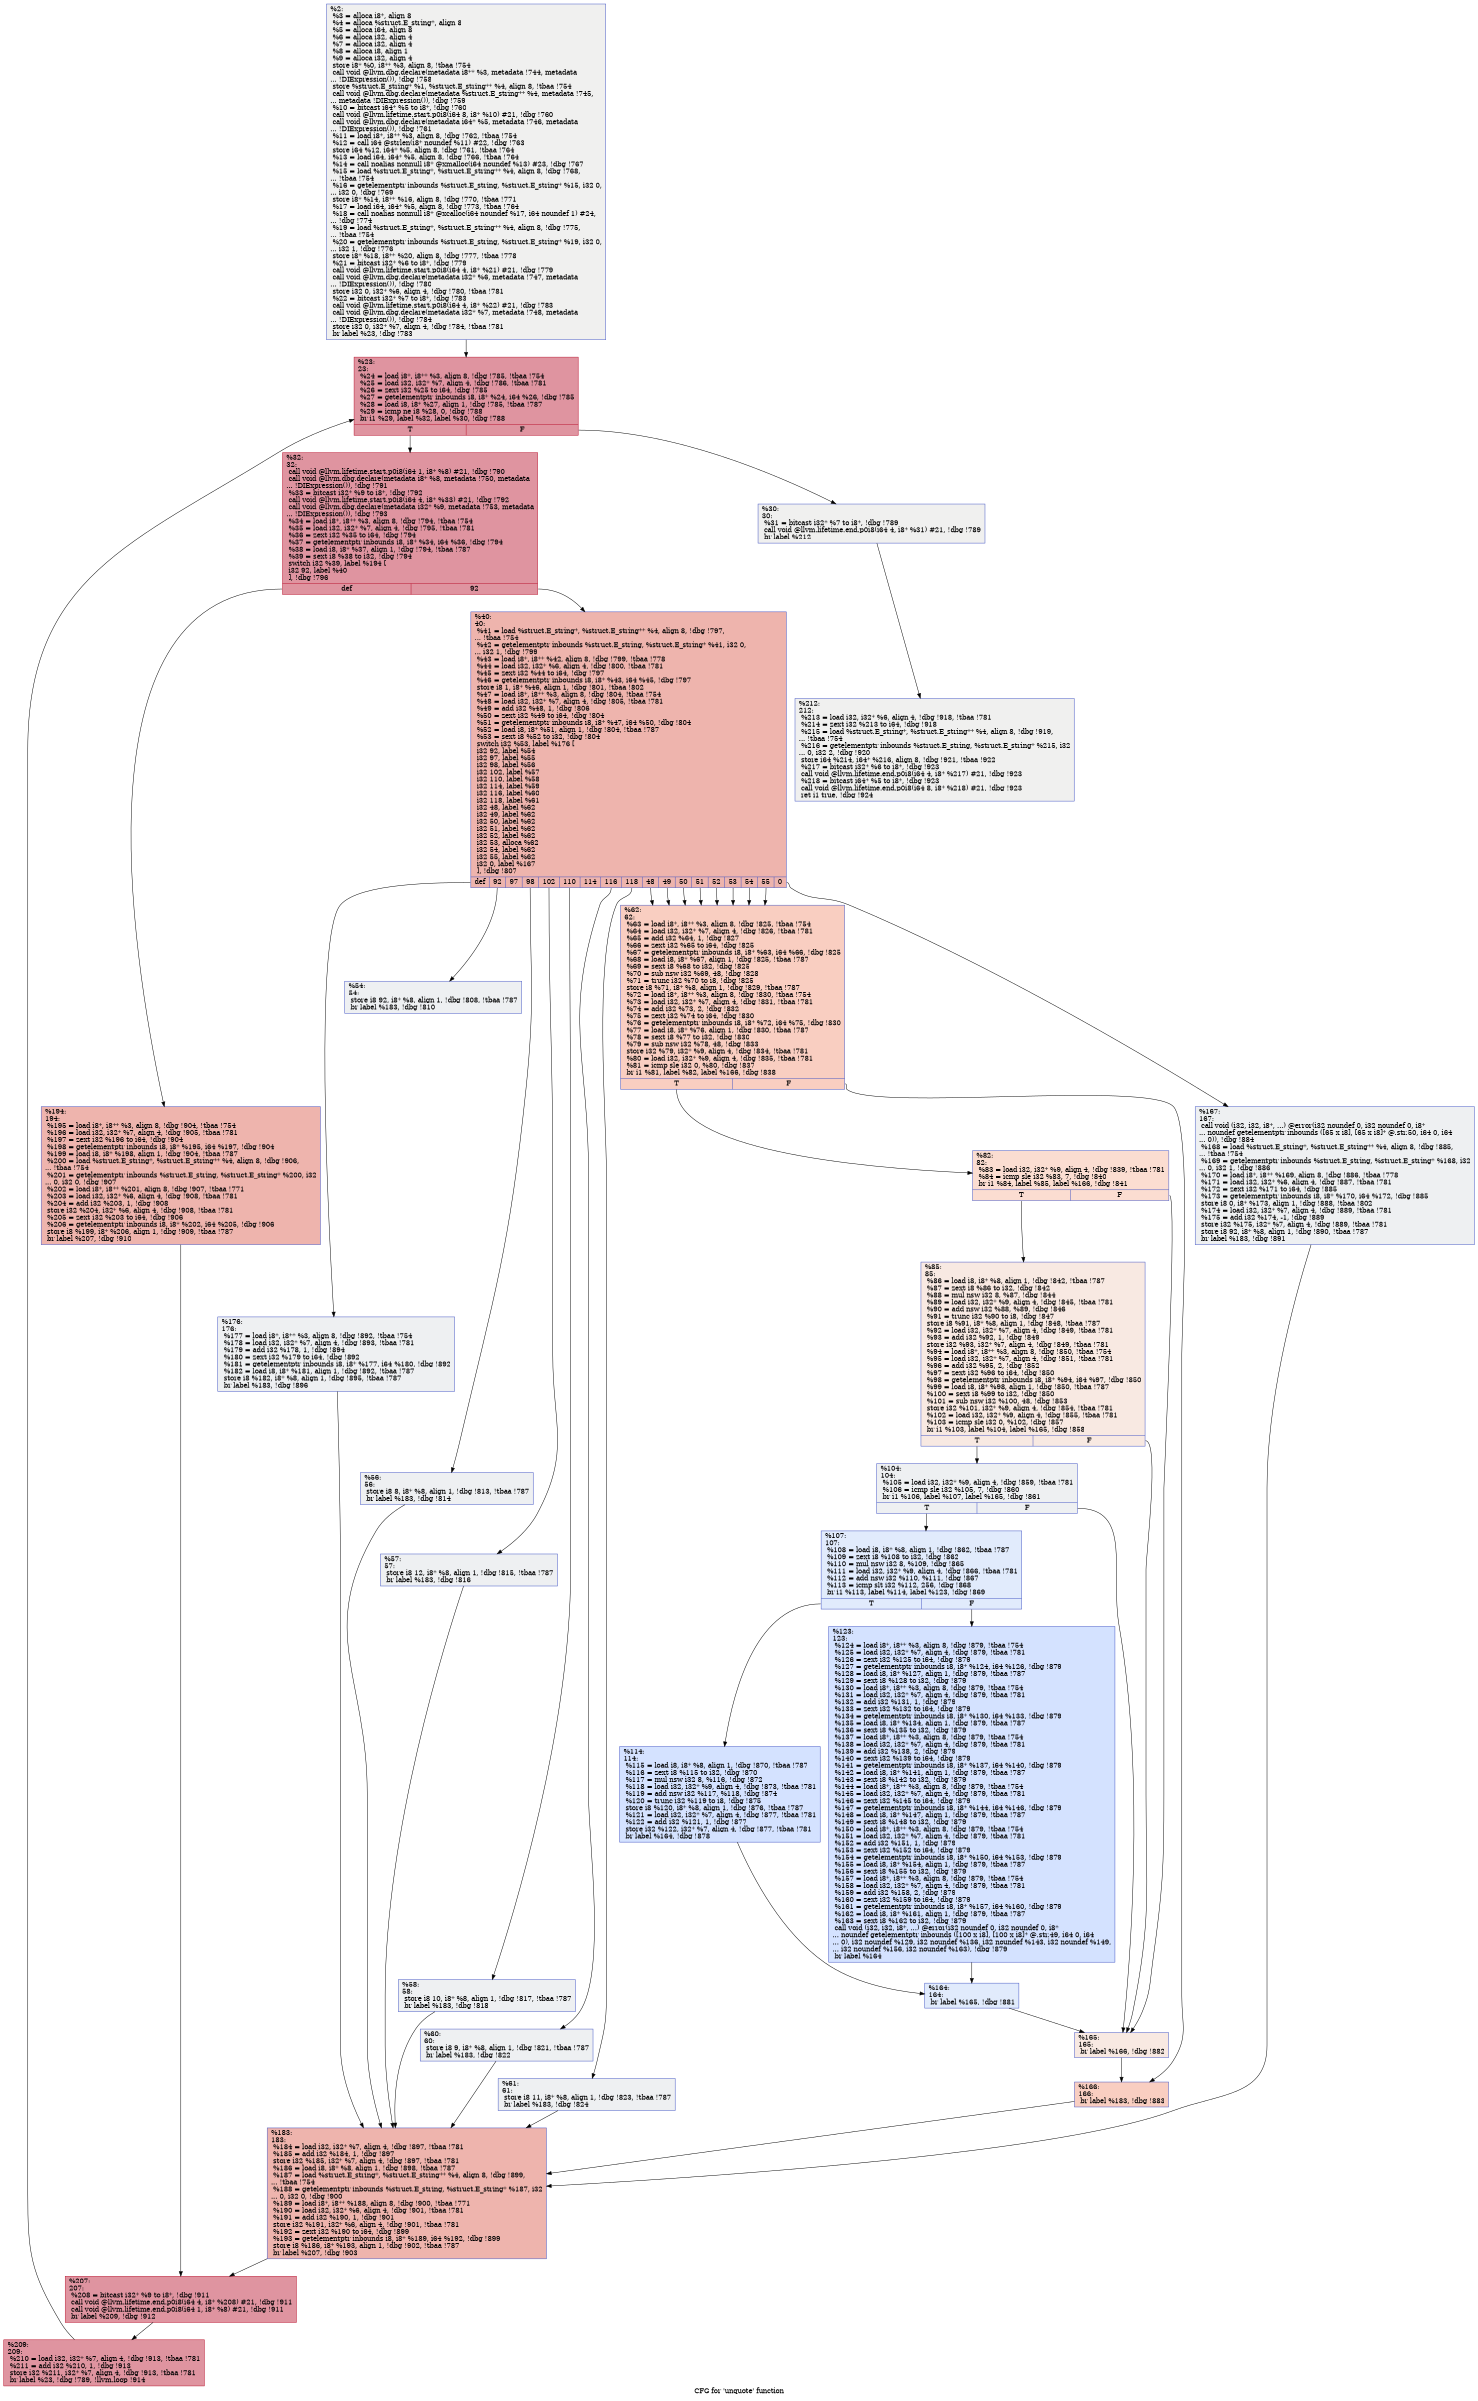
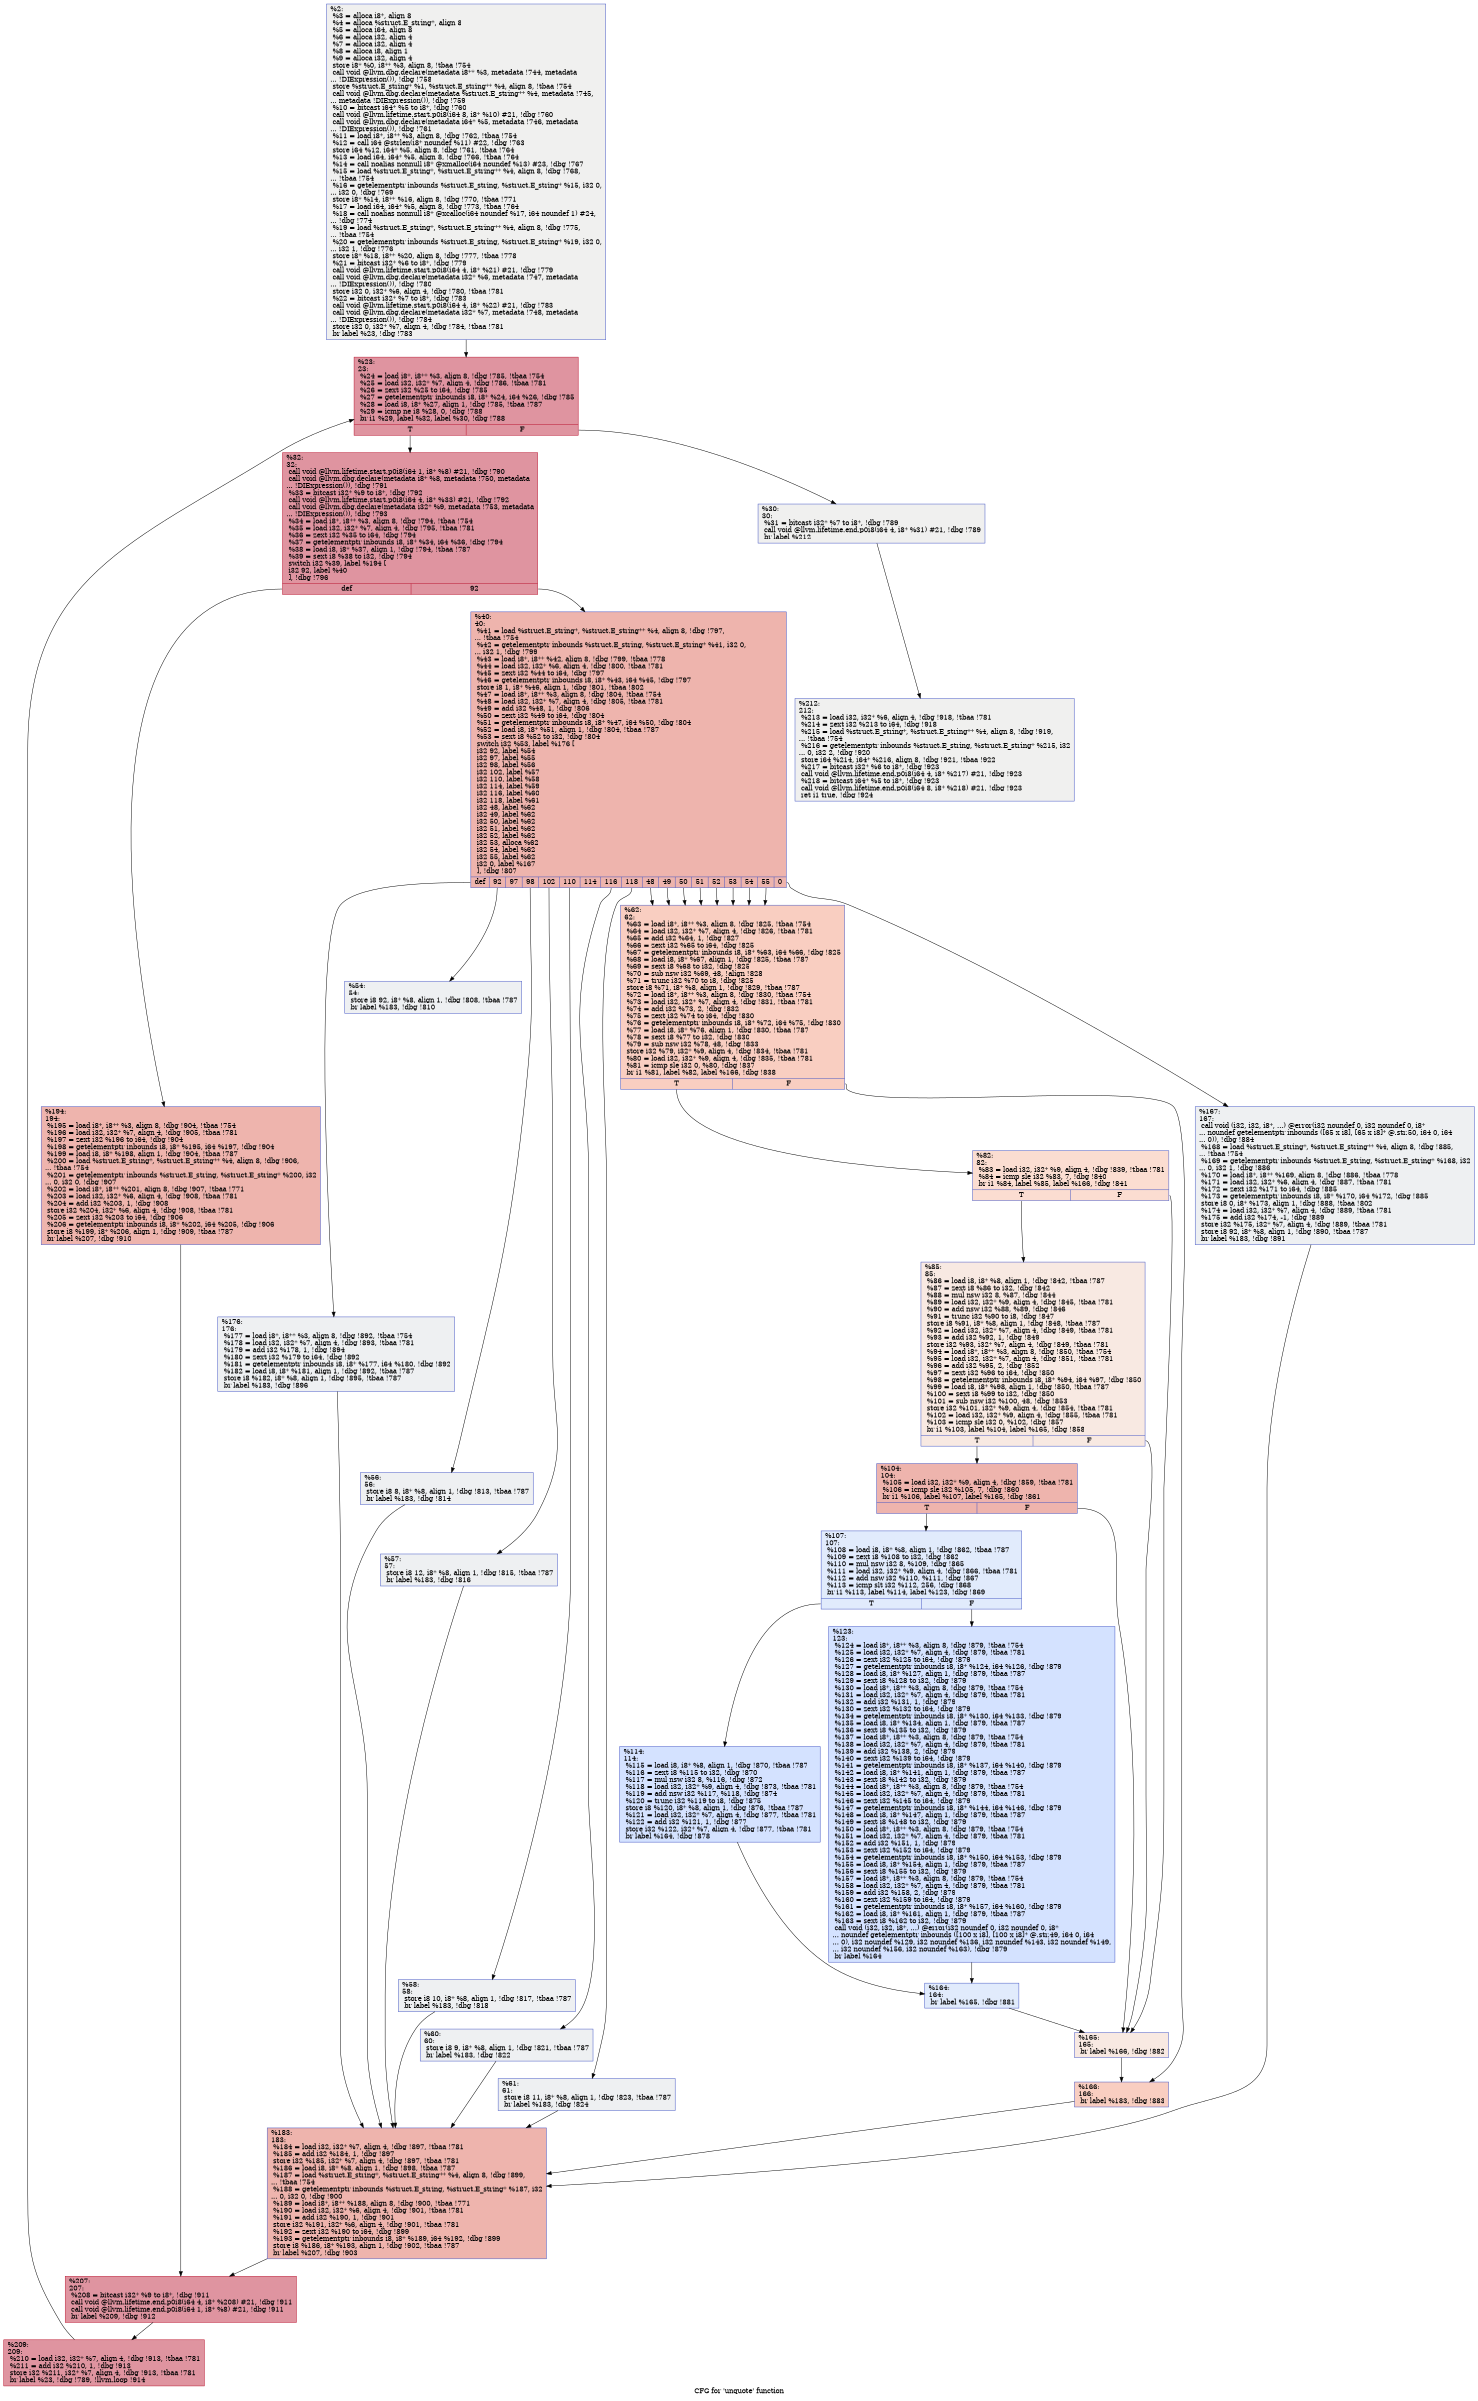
node "%62:": text "%70 = sub nsw i32 %69, 48, !dbg !828" -> "%70 = sub nsw i32 %69, 48, !align !828"
node "%104:": fillcolor #d9dce170 -> #d8564670
node "%123:": text "%133 = zext i32 %132 to i64, !dbg !879" -> "%130 = zext i32 %132 to i64, !dbg !879"
